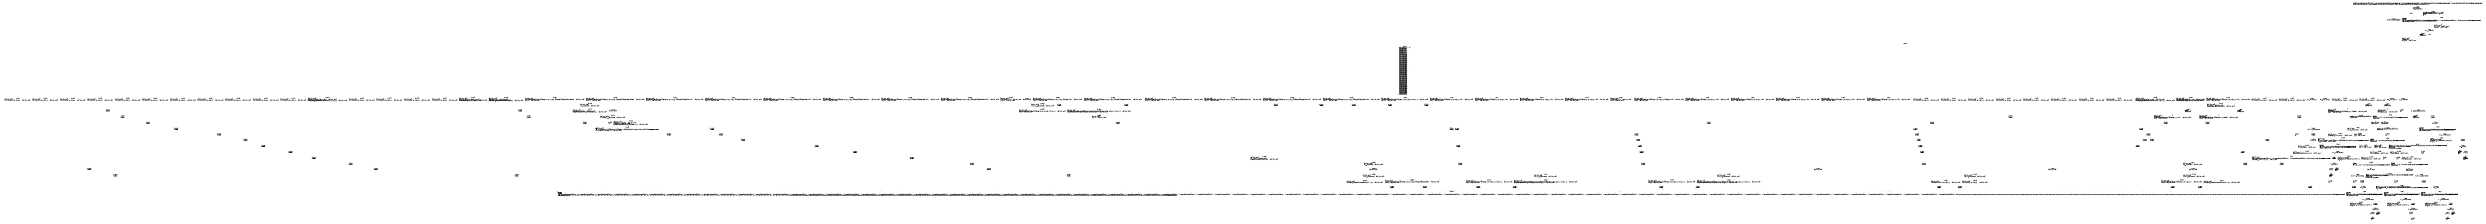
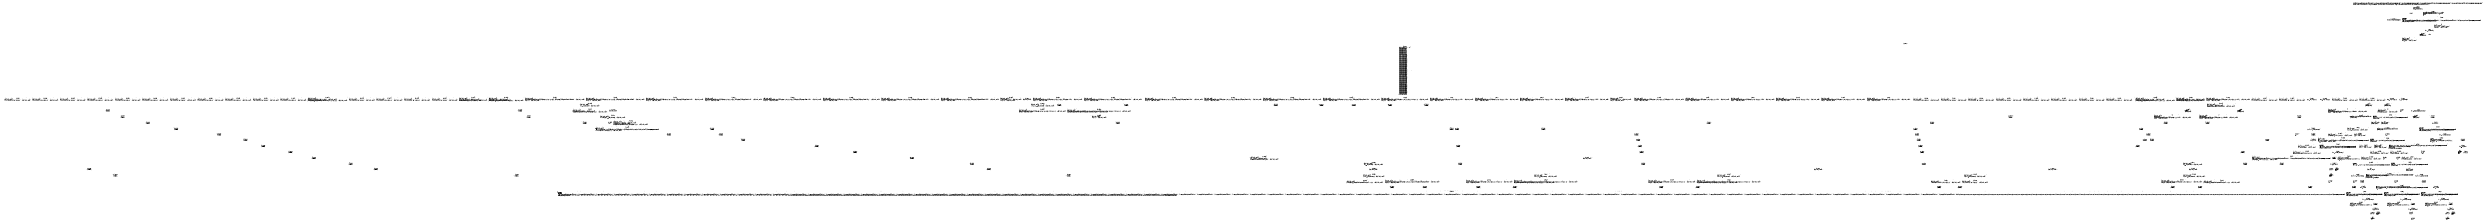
node "204: 0x000e": added
node "83: 0x0163": added
node "278: ?": removed
